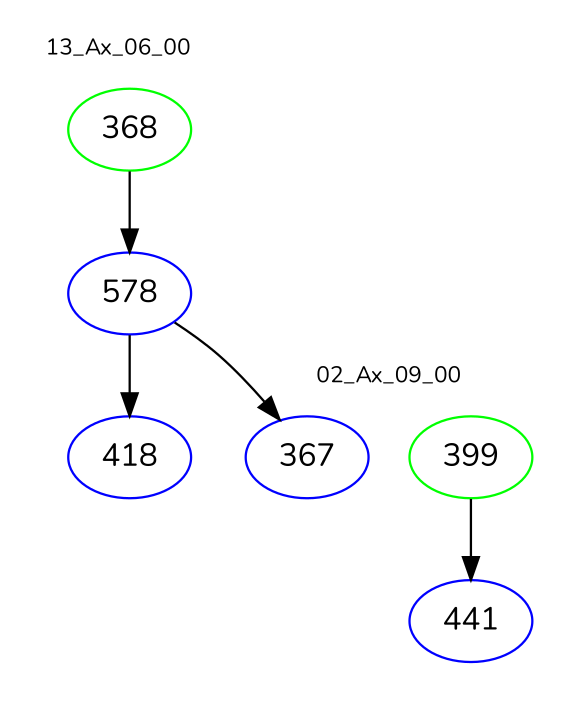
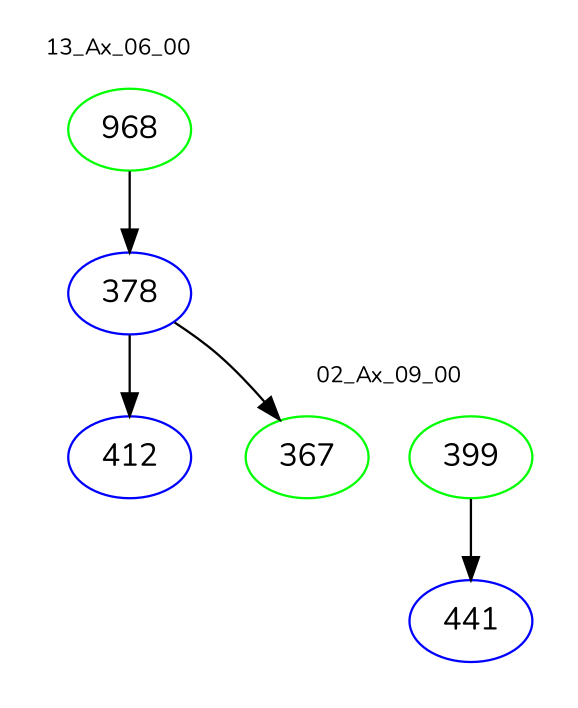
node "368": label "368" -> "968"
node "578": label "578" -> "378"
node "418": label "418" -> "412"
node "367": color blue -> green
